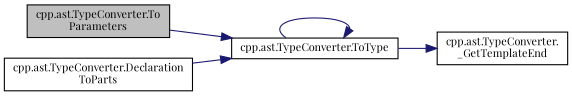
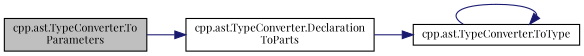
edge "cpp.ast.TypeConverter.To Parameters" -> "cpp.ast.TypeConverter.ToType": now "cpp.ast.TypeConverter.To Parameters" -> "cpp.ast.TypeConverter.Declaration ToParts"
node "cpp.ast.TypeConverter. _GetTemplateEnd": removed
